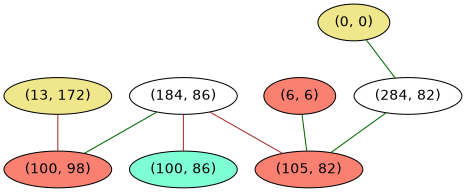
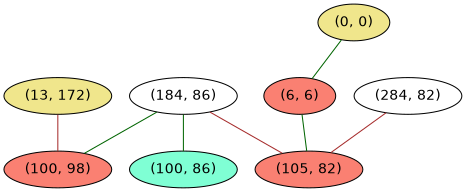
edge "(0, 0)" -- "(284, 82)": now "(0, 0)" -- "(6, 6)"
edge "(184, 86)" -- "(100, 86)": color brown -> darkgreen
edge "(284, 82)" -- "(105, 82)": color darkgreen -> brown
